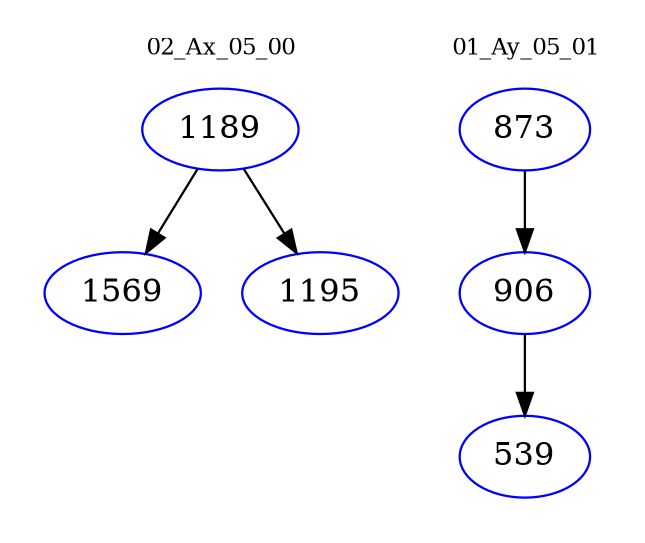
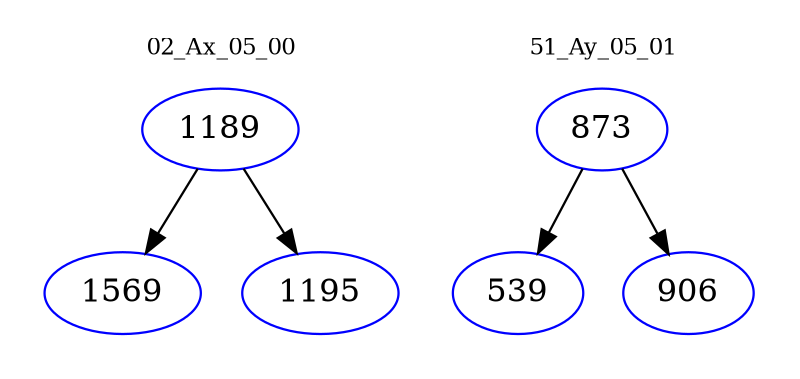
cluster "01_Ay_05_01": label "01_Ay_05_01" -> "51_Ay_05_01"
edge "906" -> "539": now "873" -> "539"
